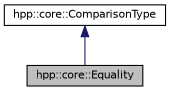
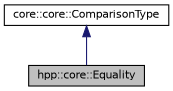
node "hpp::core::ComparisonType": label "hpp::core::ComparisonType" -> "core::core::ComparisonType"
